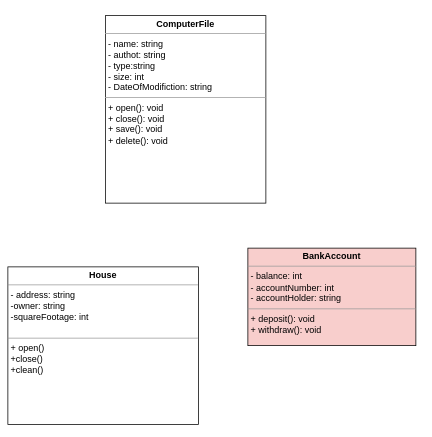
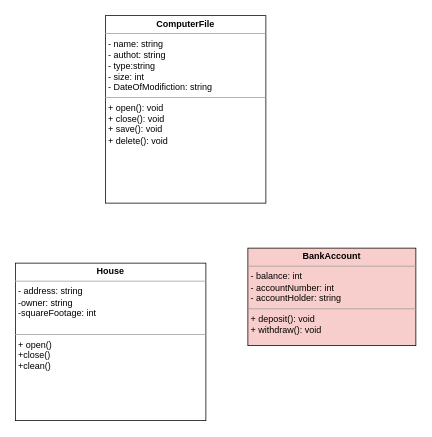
node "House - address: string -owner: string -squareFootage: int + open() +close() +clean()": moved (103, 345) -> (111, 342)
